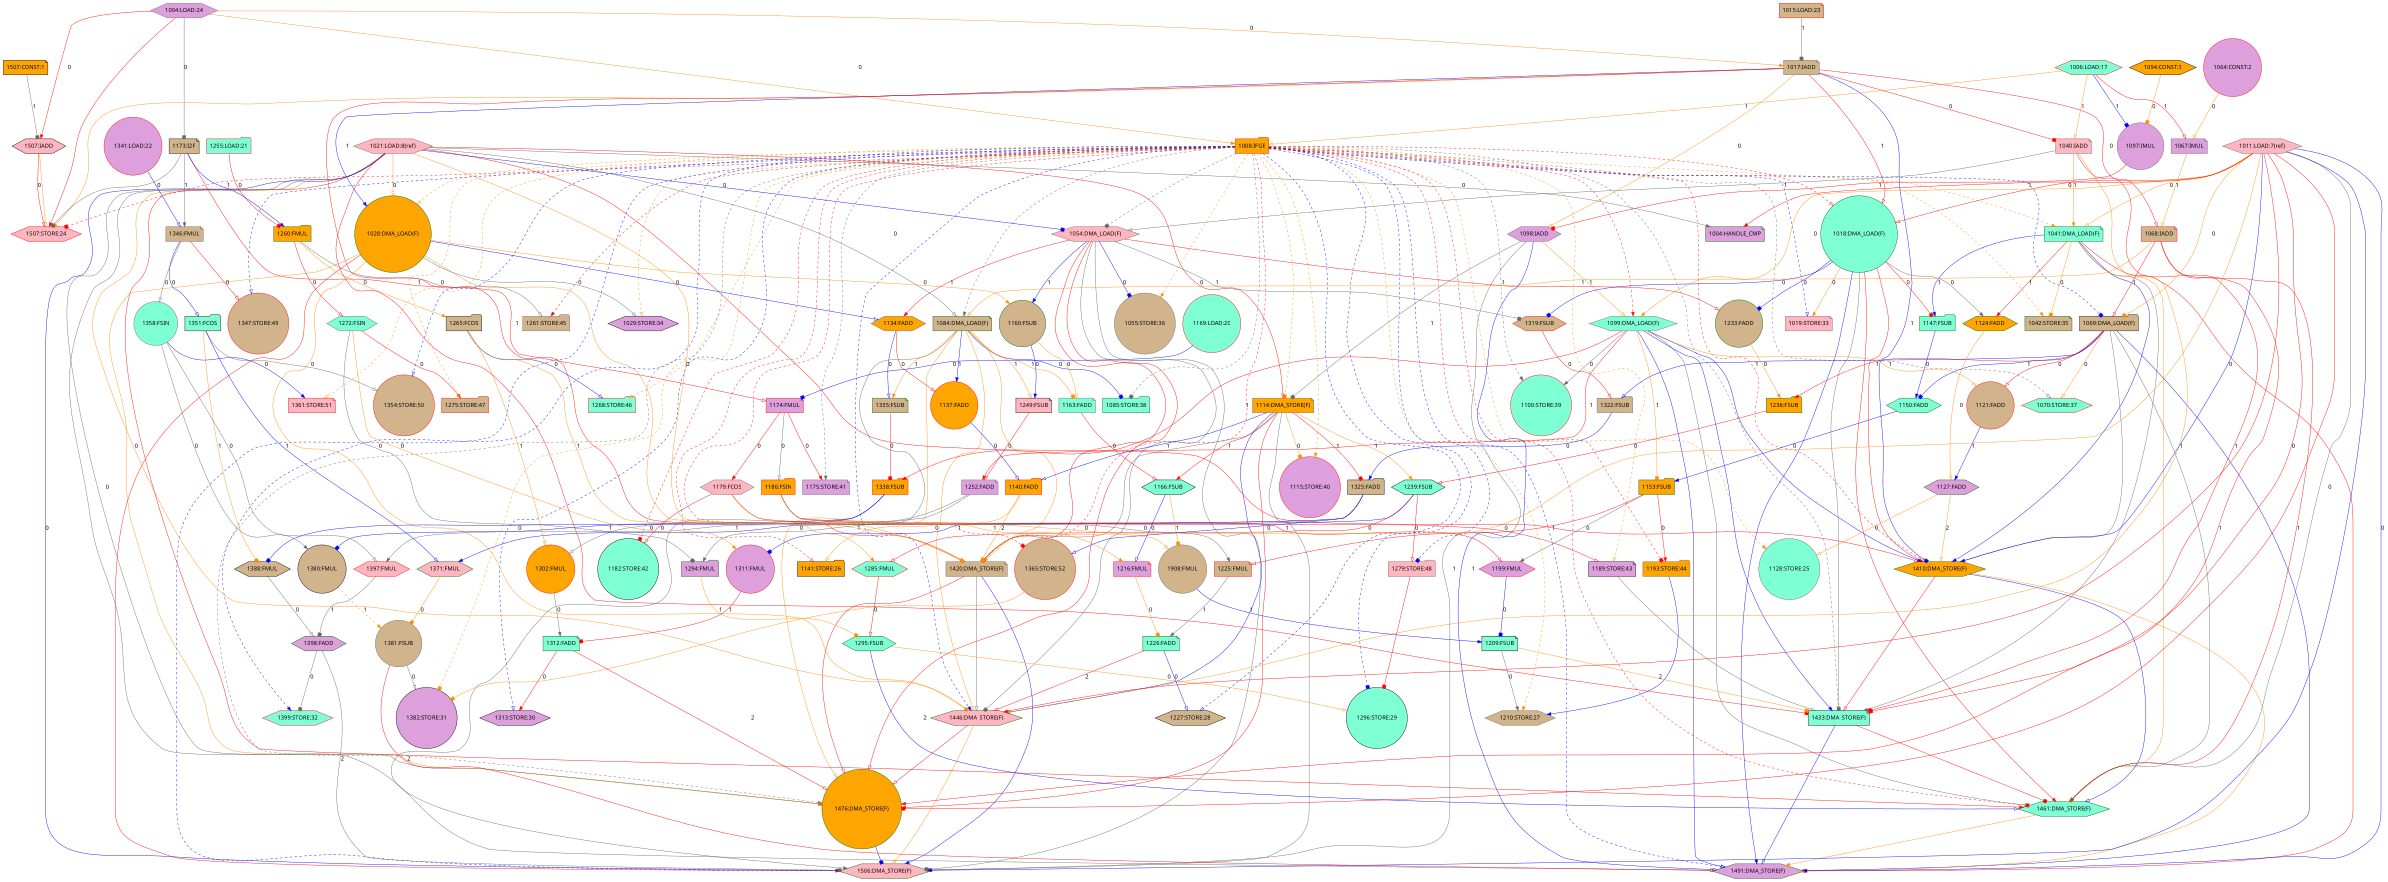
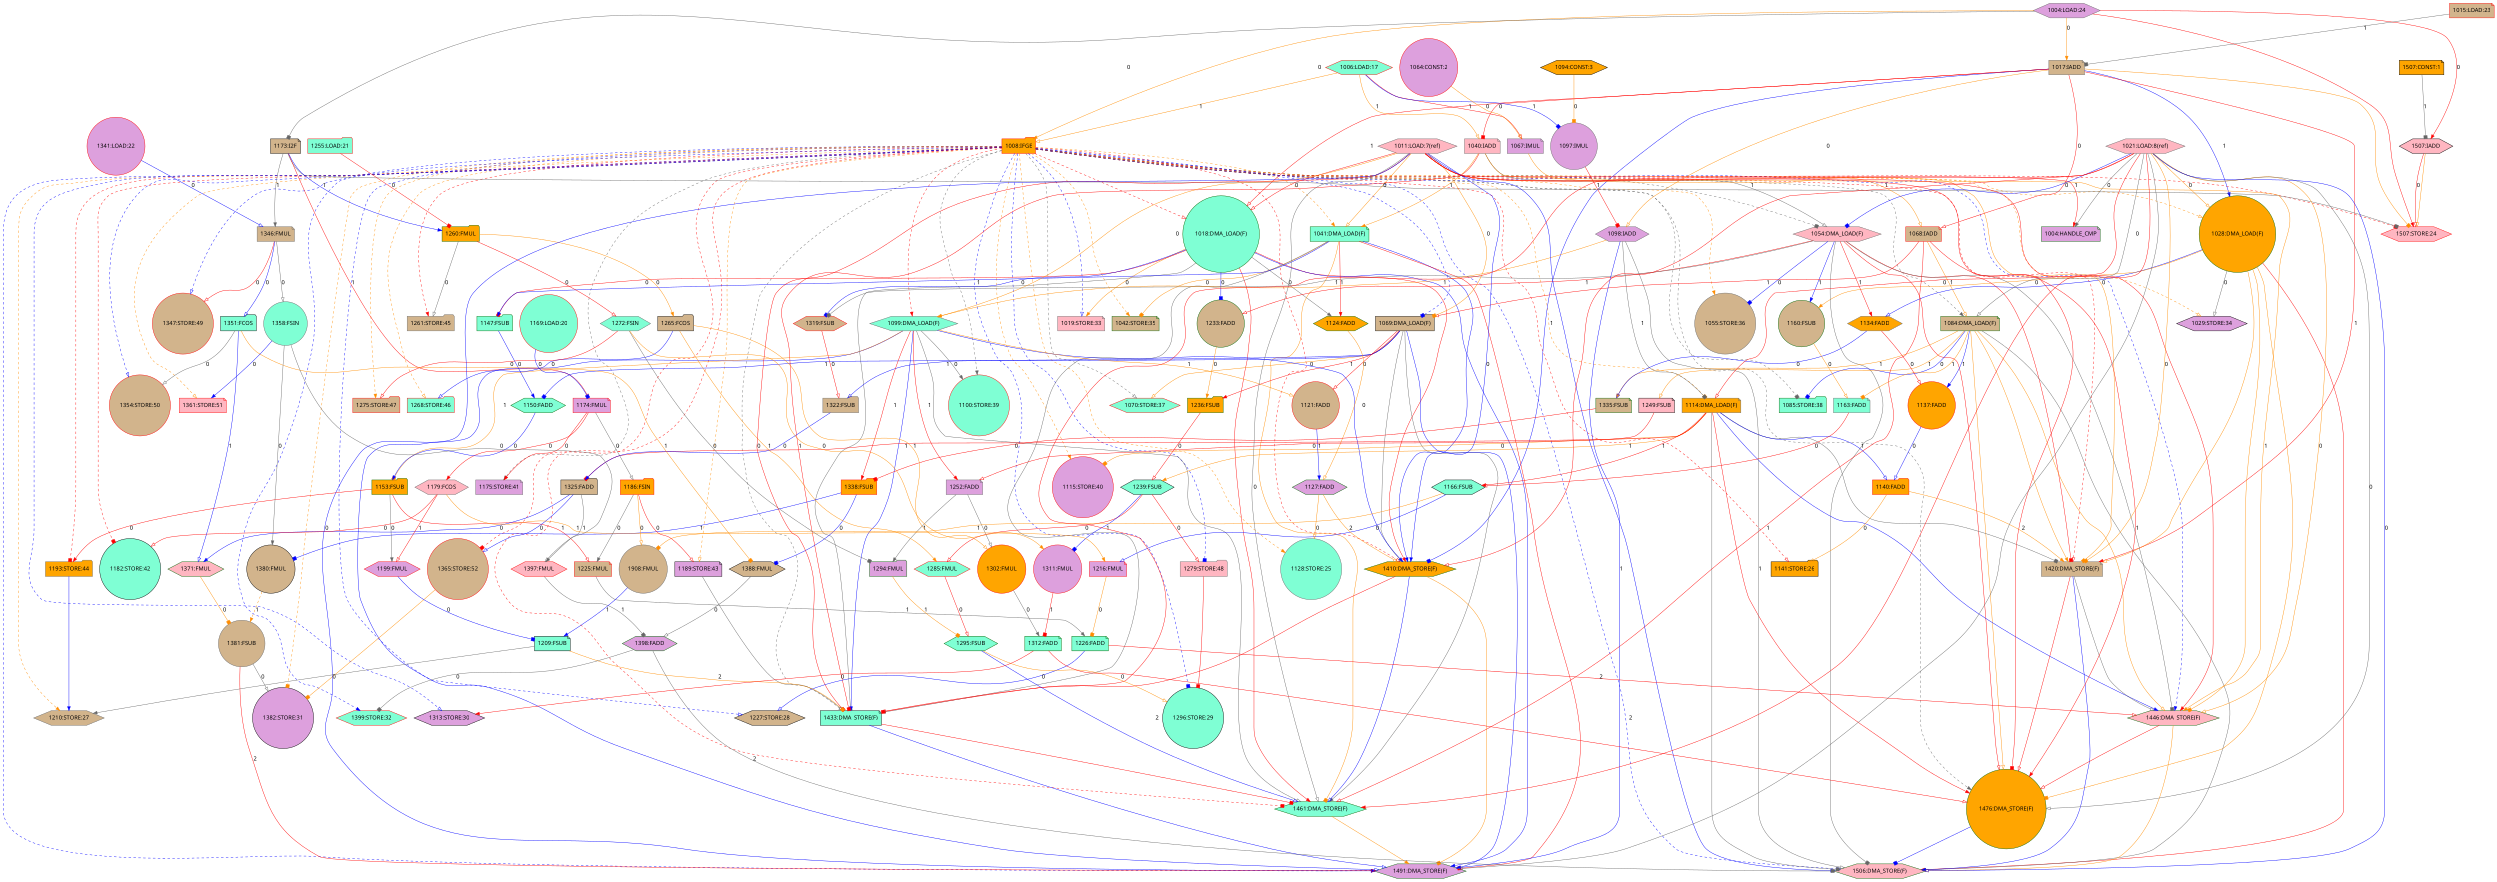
edge "1160:FSUB" -> "1249:FSUB": removed, label "0"
node "1114:DMA_STORE(F)": label "1114:DMA_STORE(F)" -> "1114:DMA_LOAD(F)"
